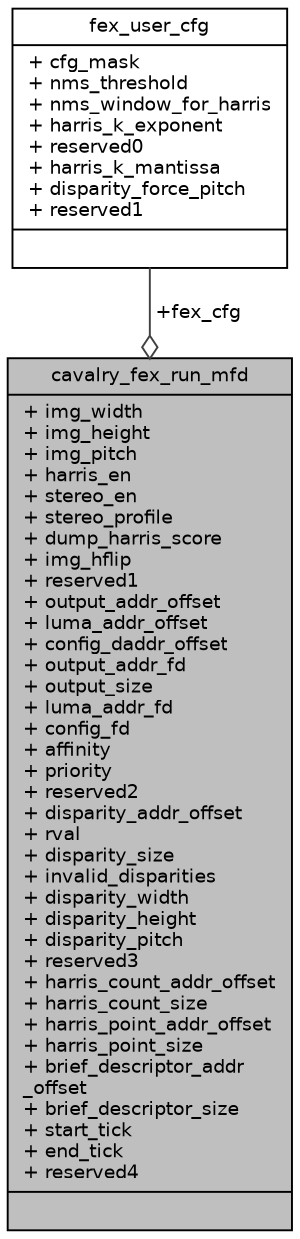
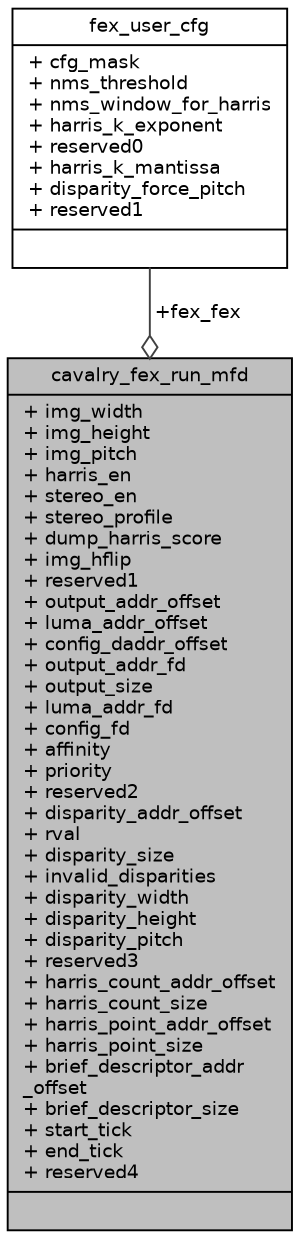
edge "fex_user_cfg" -> "cavalry_fex_run_mfd": label " +fex_cfg" -> " +fex_fex"
